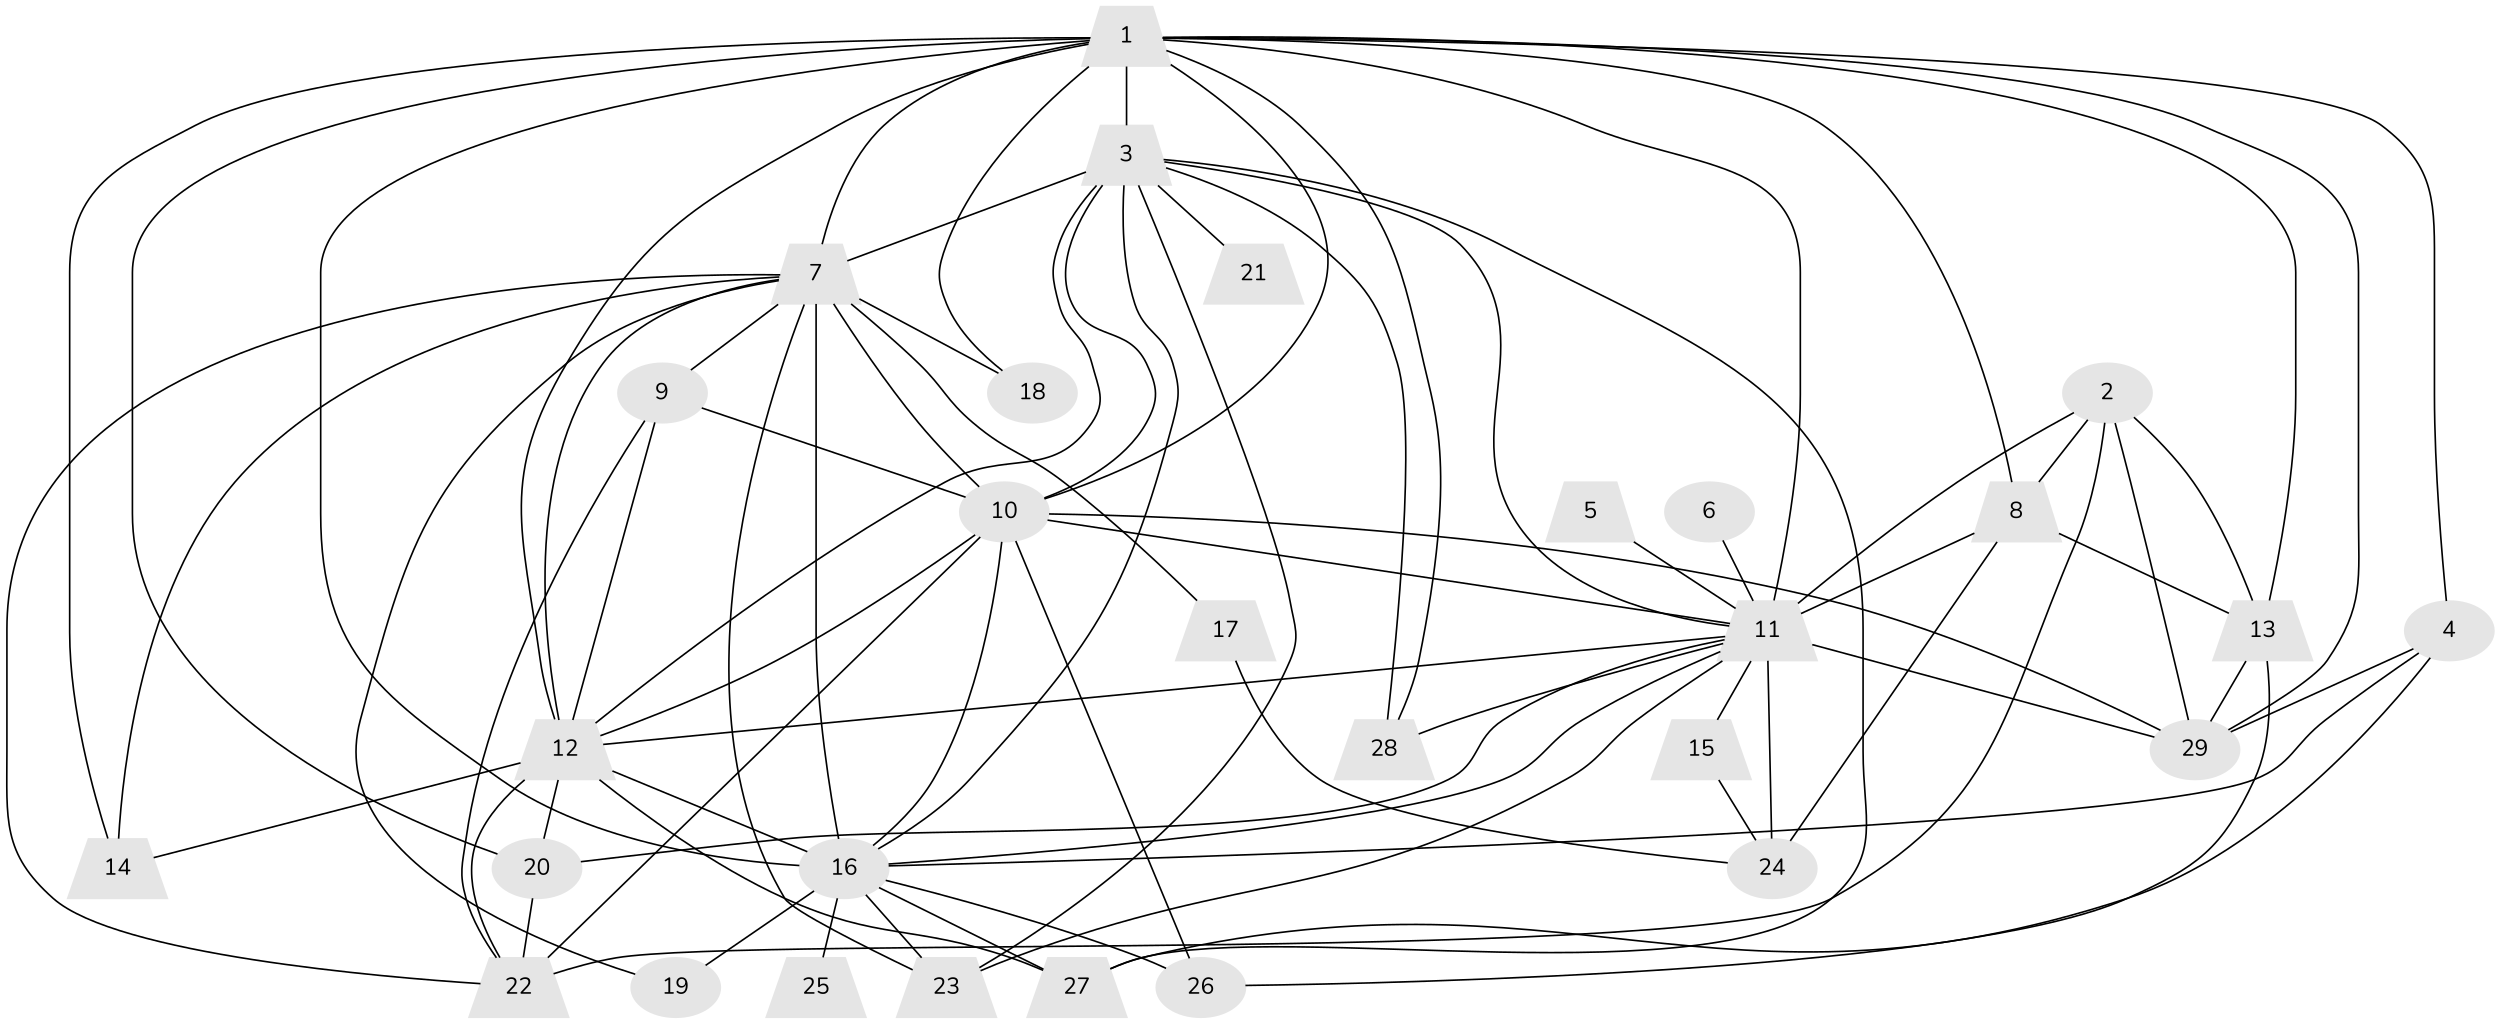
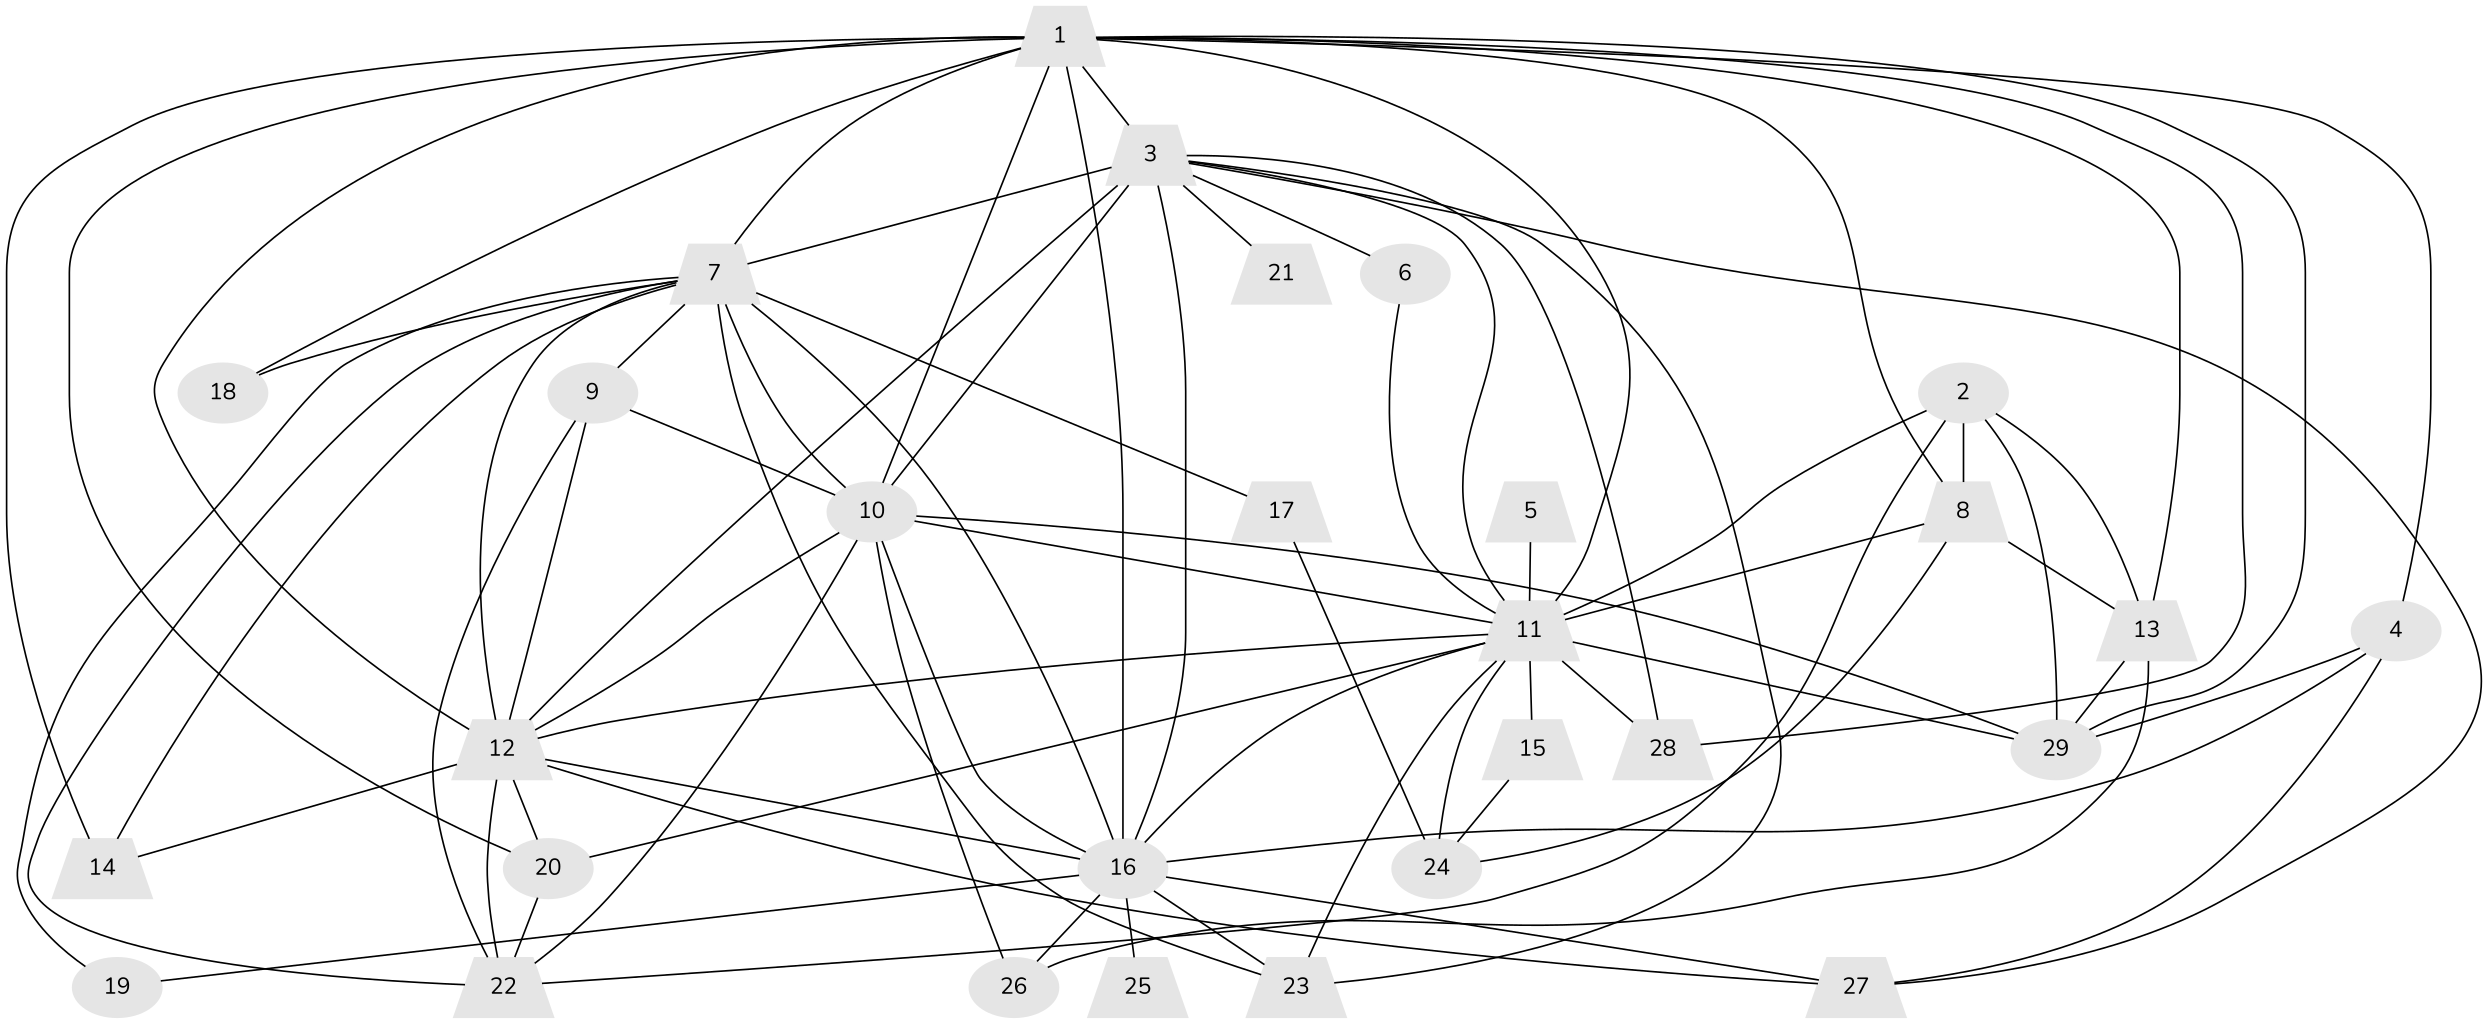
edge "3" -- "6": added
